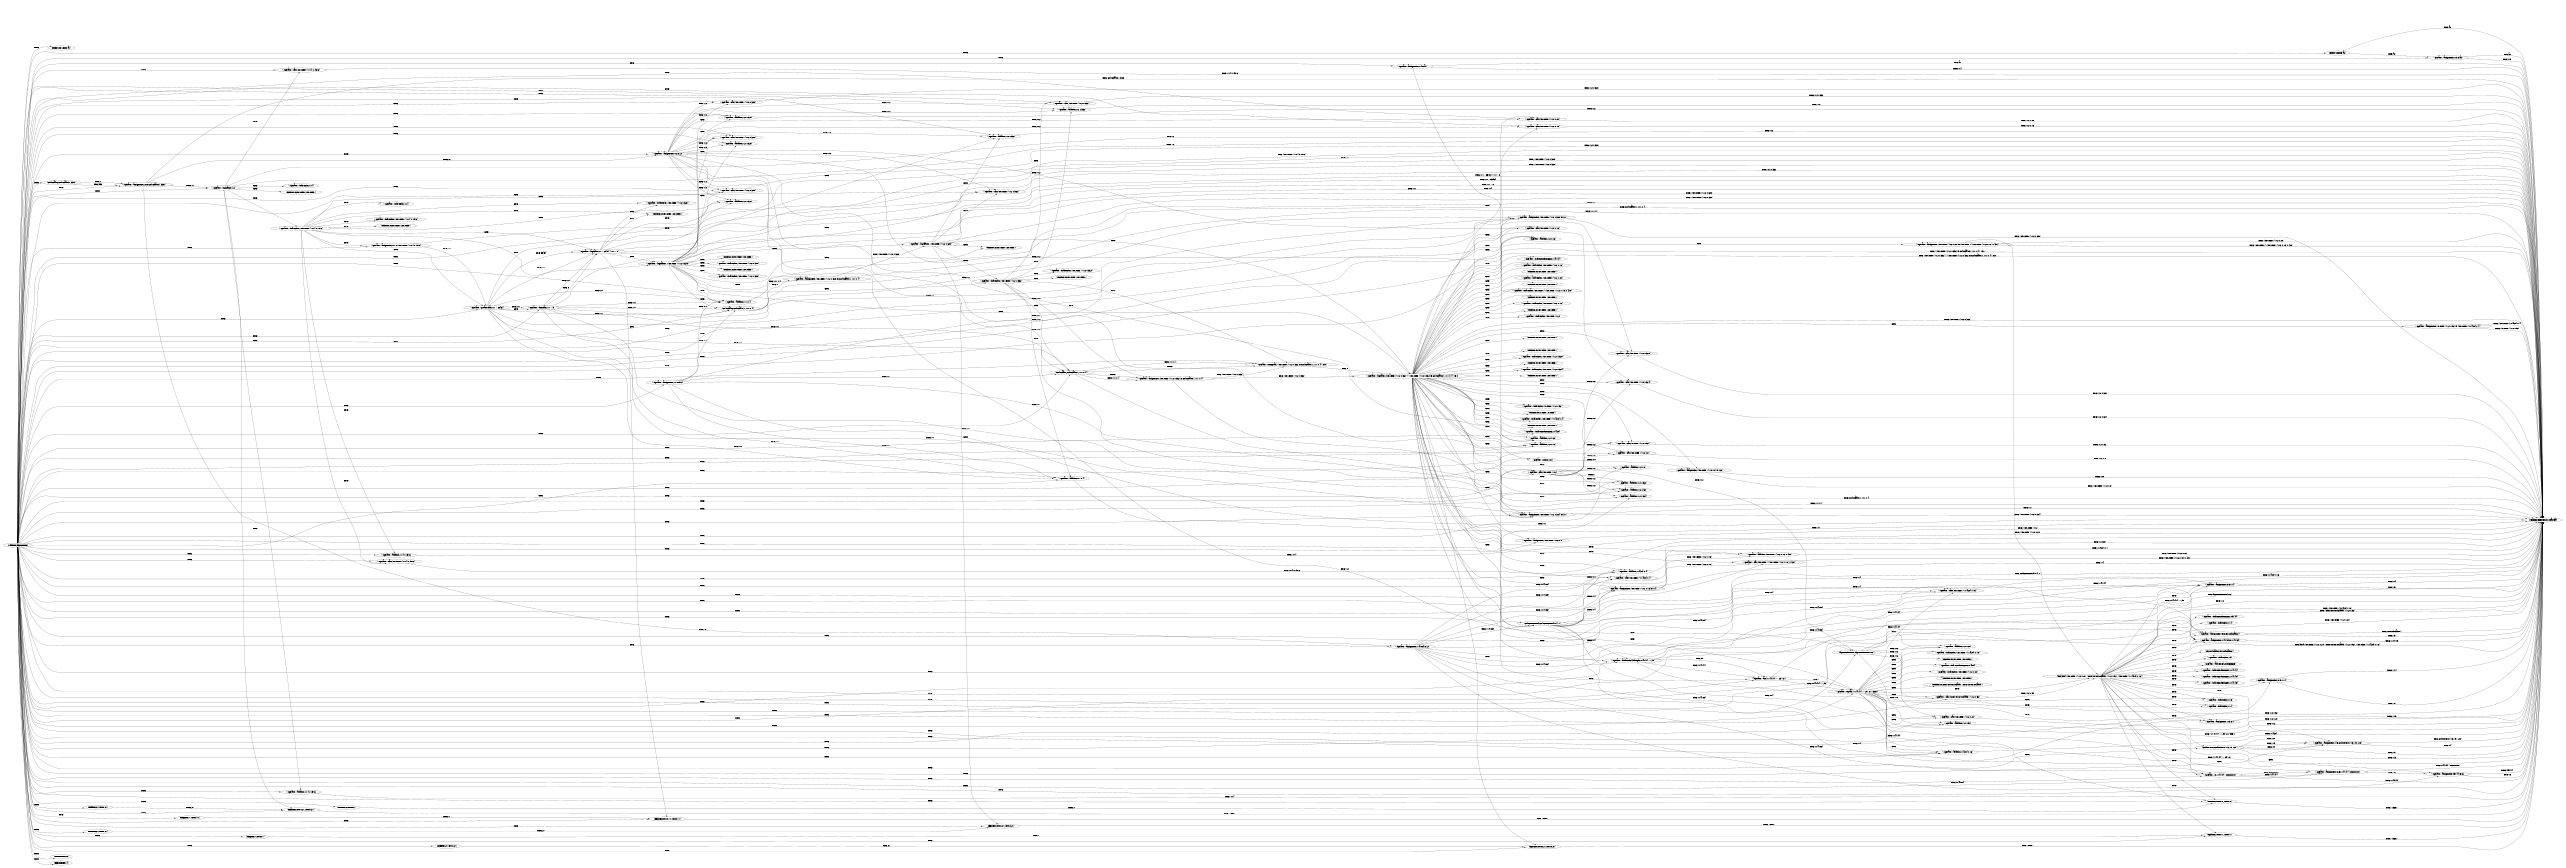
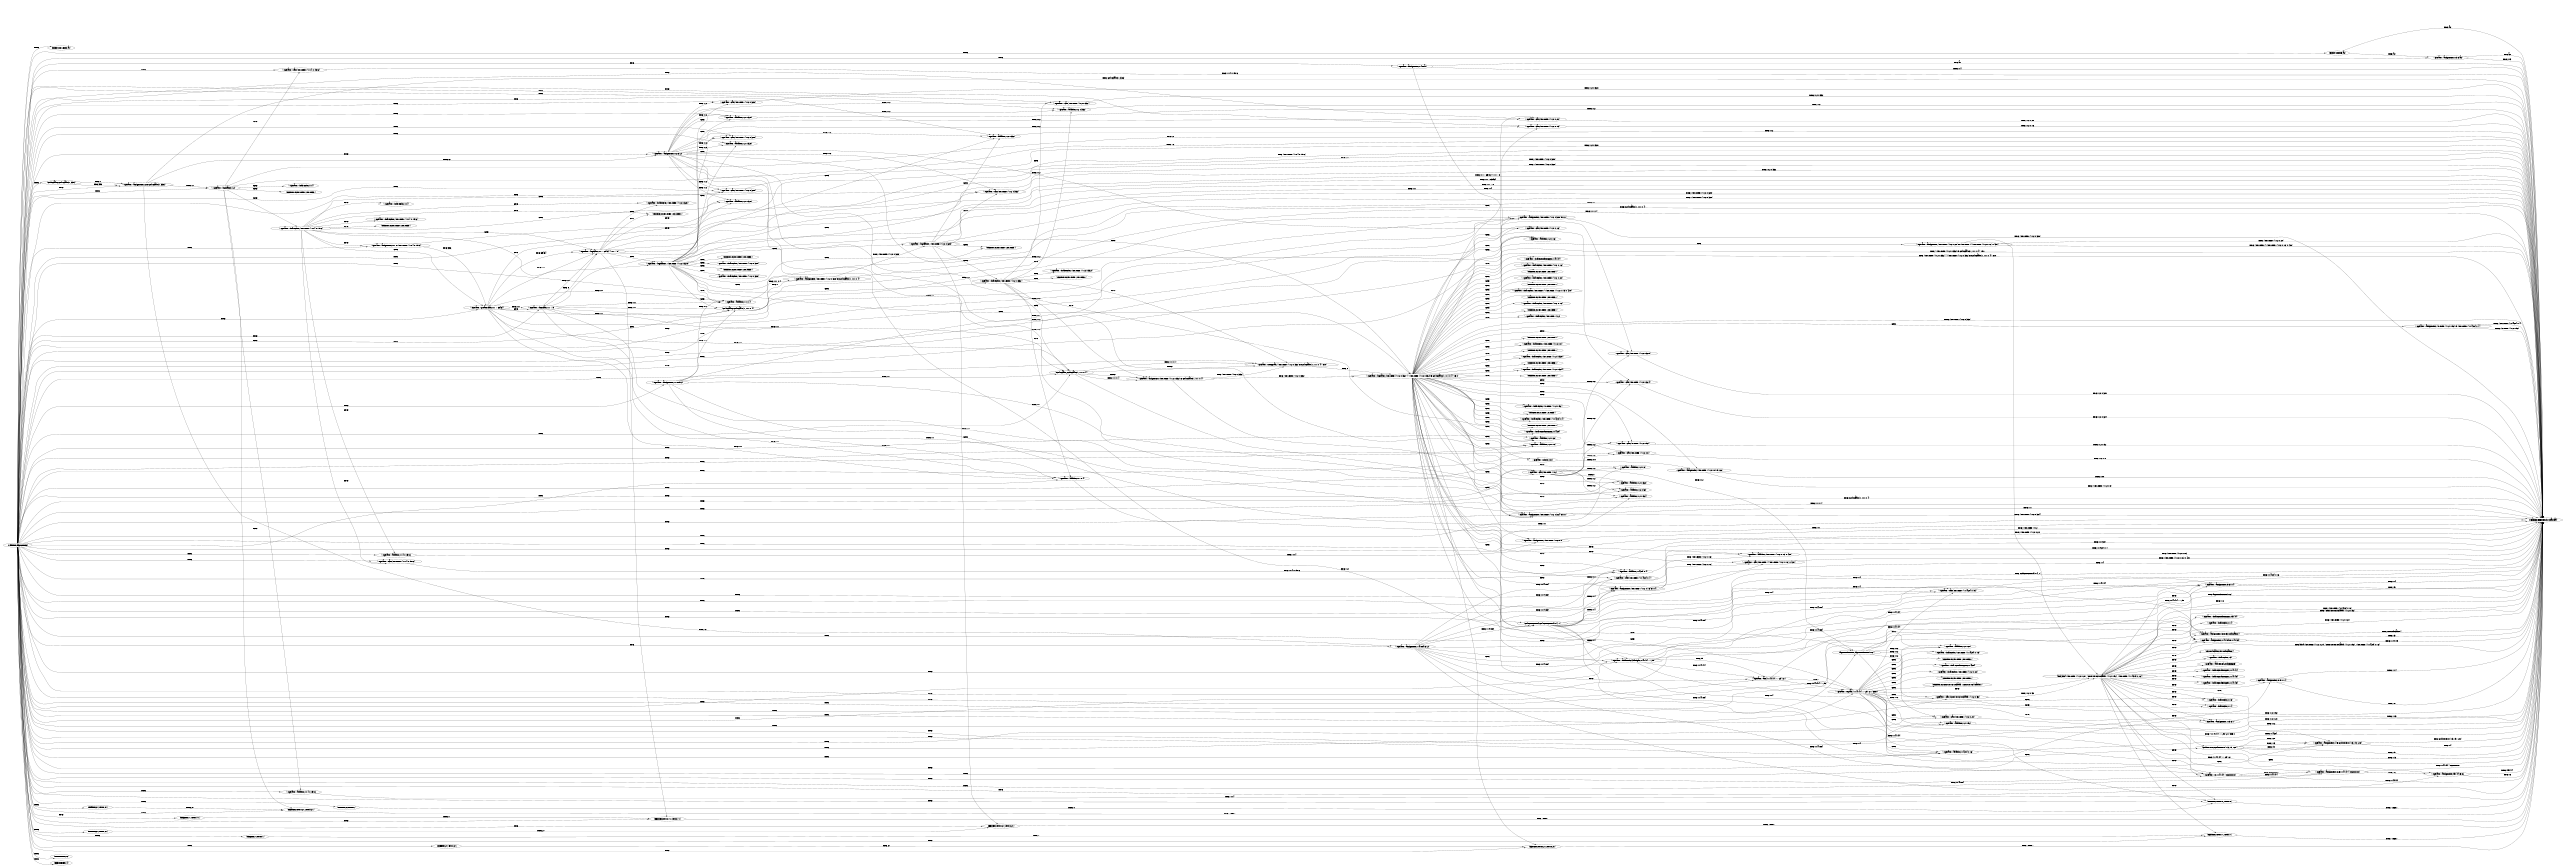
edge "(<operator>.assignment,v11 = *(_DWORD *)(*v14 + 1576))" -> "(<operator>.greaterThan,v11 > 65464)": label "DDG: v11" -> "DDG: 336"
node "(<operator>.indirection,*(_DWORD *)(v12 + 8))": added
edge "(METHOD,tftp_connect)" -> "(<operator>.cast,(_DWORD *)(v14[20] + 4))": removed, label "DDG:"
node "(UNKNOWN,const struct sockaddr *,const struct sockaddr *)": label "(UNKNOWN,const struct sockaddr *,const struct sockaddr *)" -> "(UNKNOWN,const struct sockaddr *,const struct location *)"
